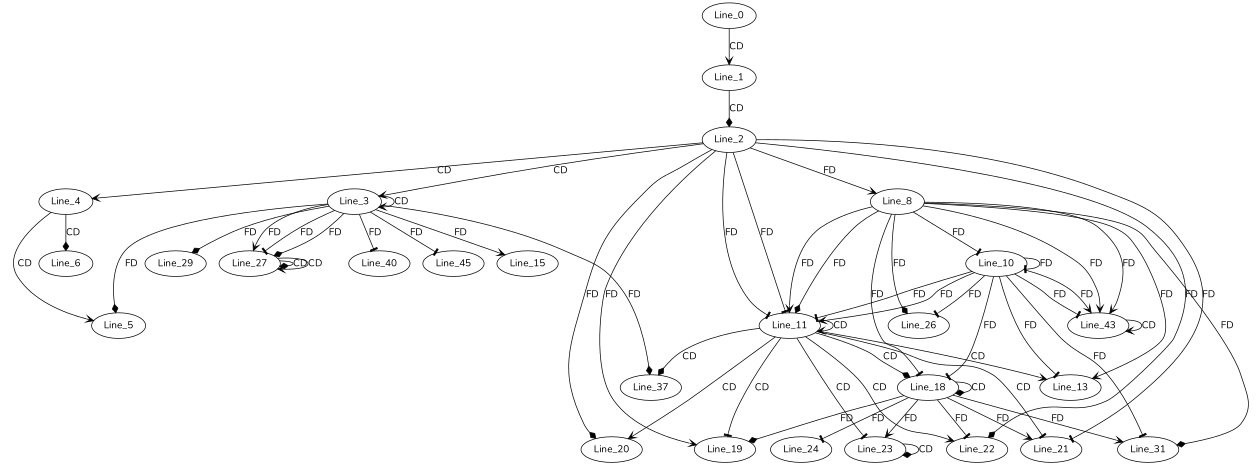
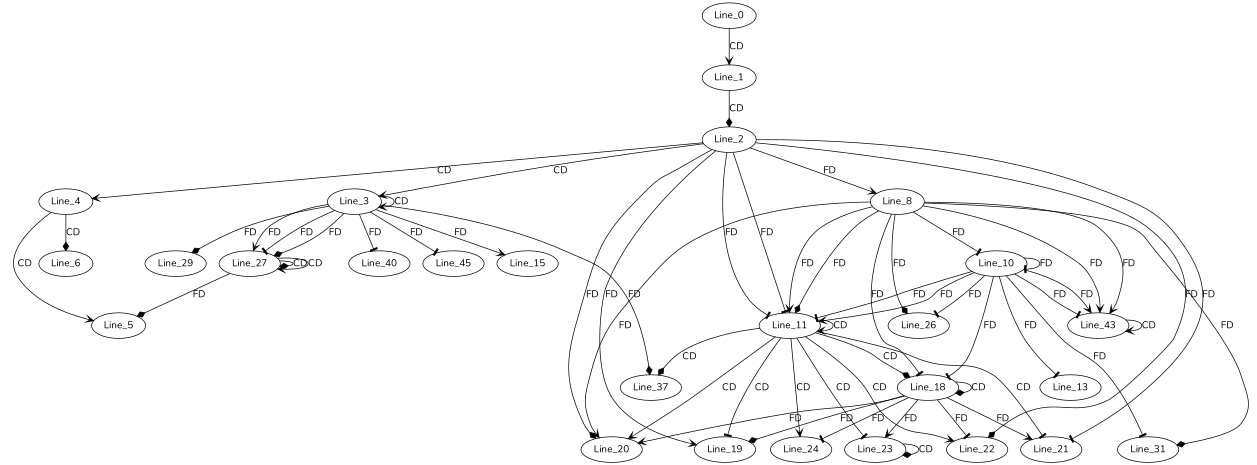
edge "Line_3" -> "Line_5": now "Line_27" -> "Line_5"
edge "Line_8" -> "Line_13": now "Line_8" -> "Line_20"
edge "Line_11" -> "Line_13": now "Line_11" -> "Line_24"
edge "Line_18" -> "Line_31": now "Line_18" -> "Line_20"
